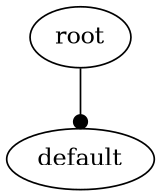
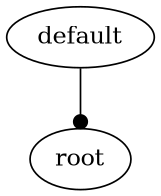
edge "root" -> "default": reversed
